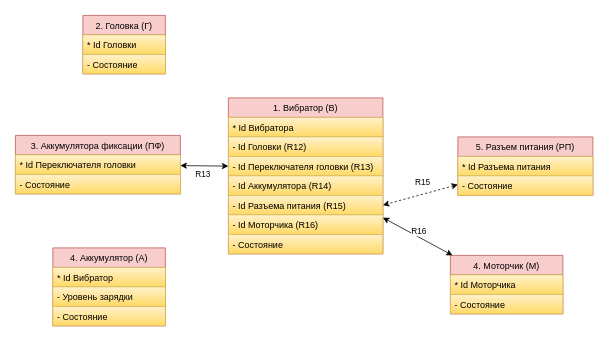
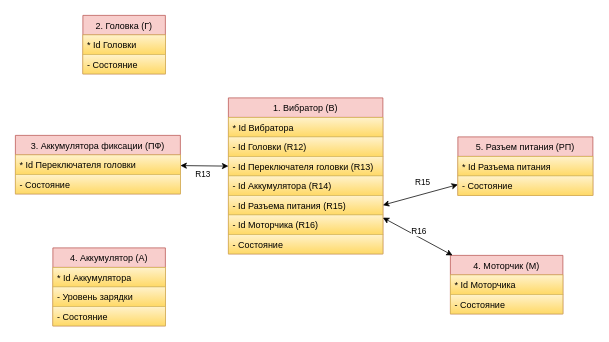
edge "5. Разъем питания (РП)" -- "- Id Разъема питания (R15)": style dashed -> solid
node "* Id Вибратор": label "* Id Вибратор" -> "* Id Аккумулятора"
